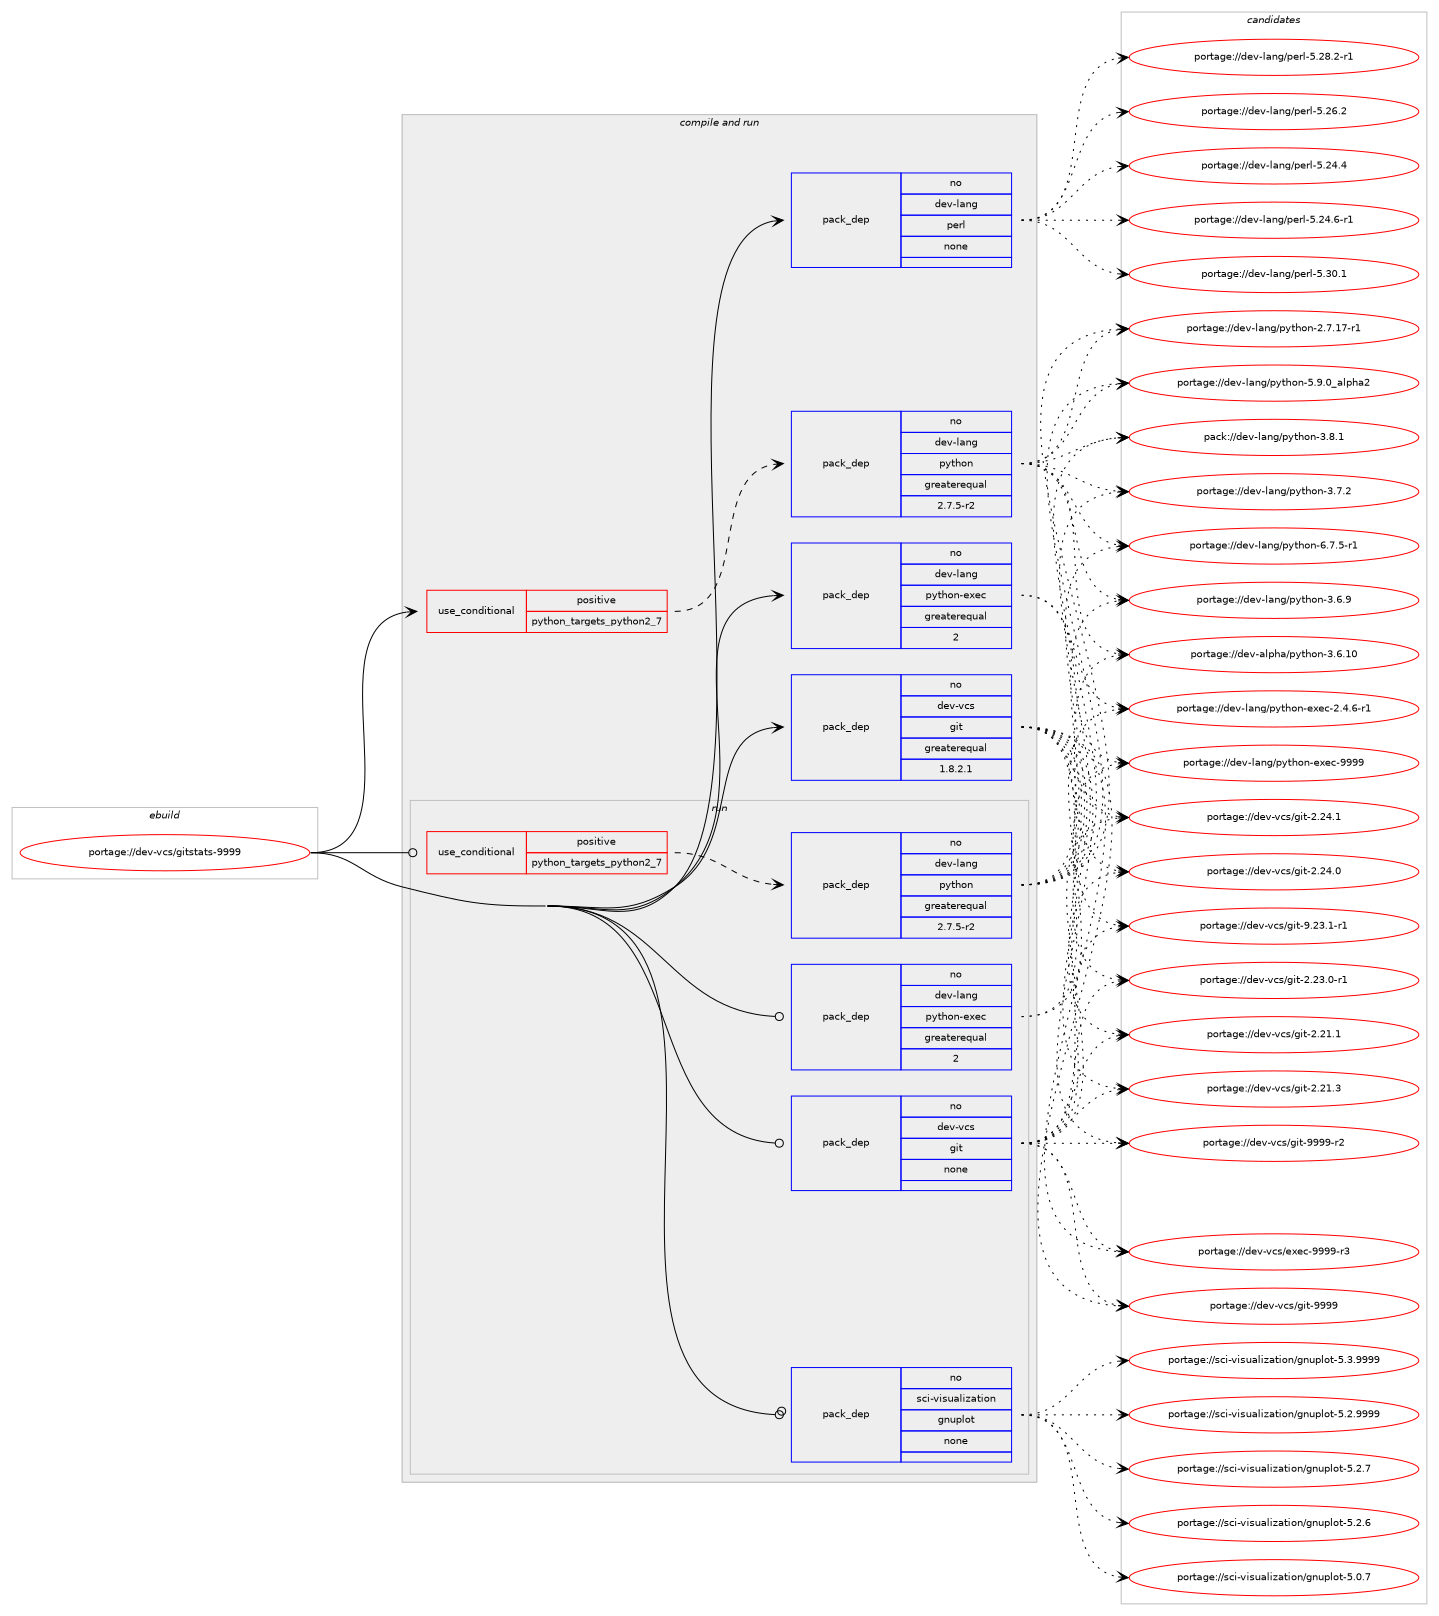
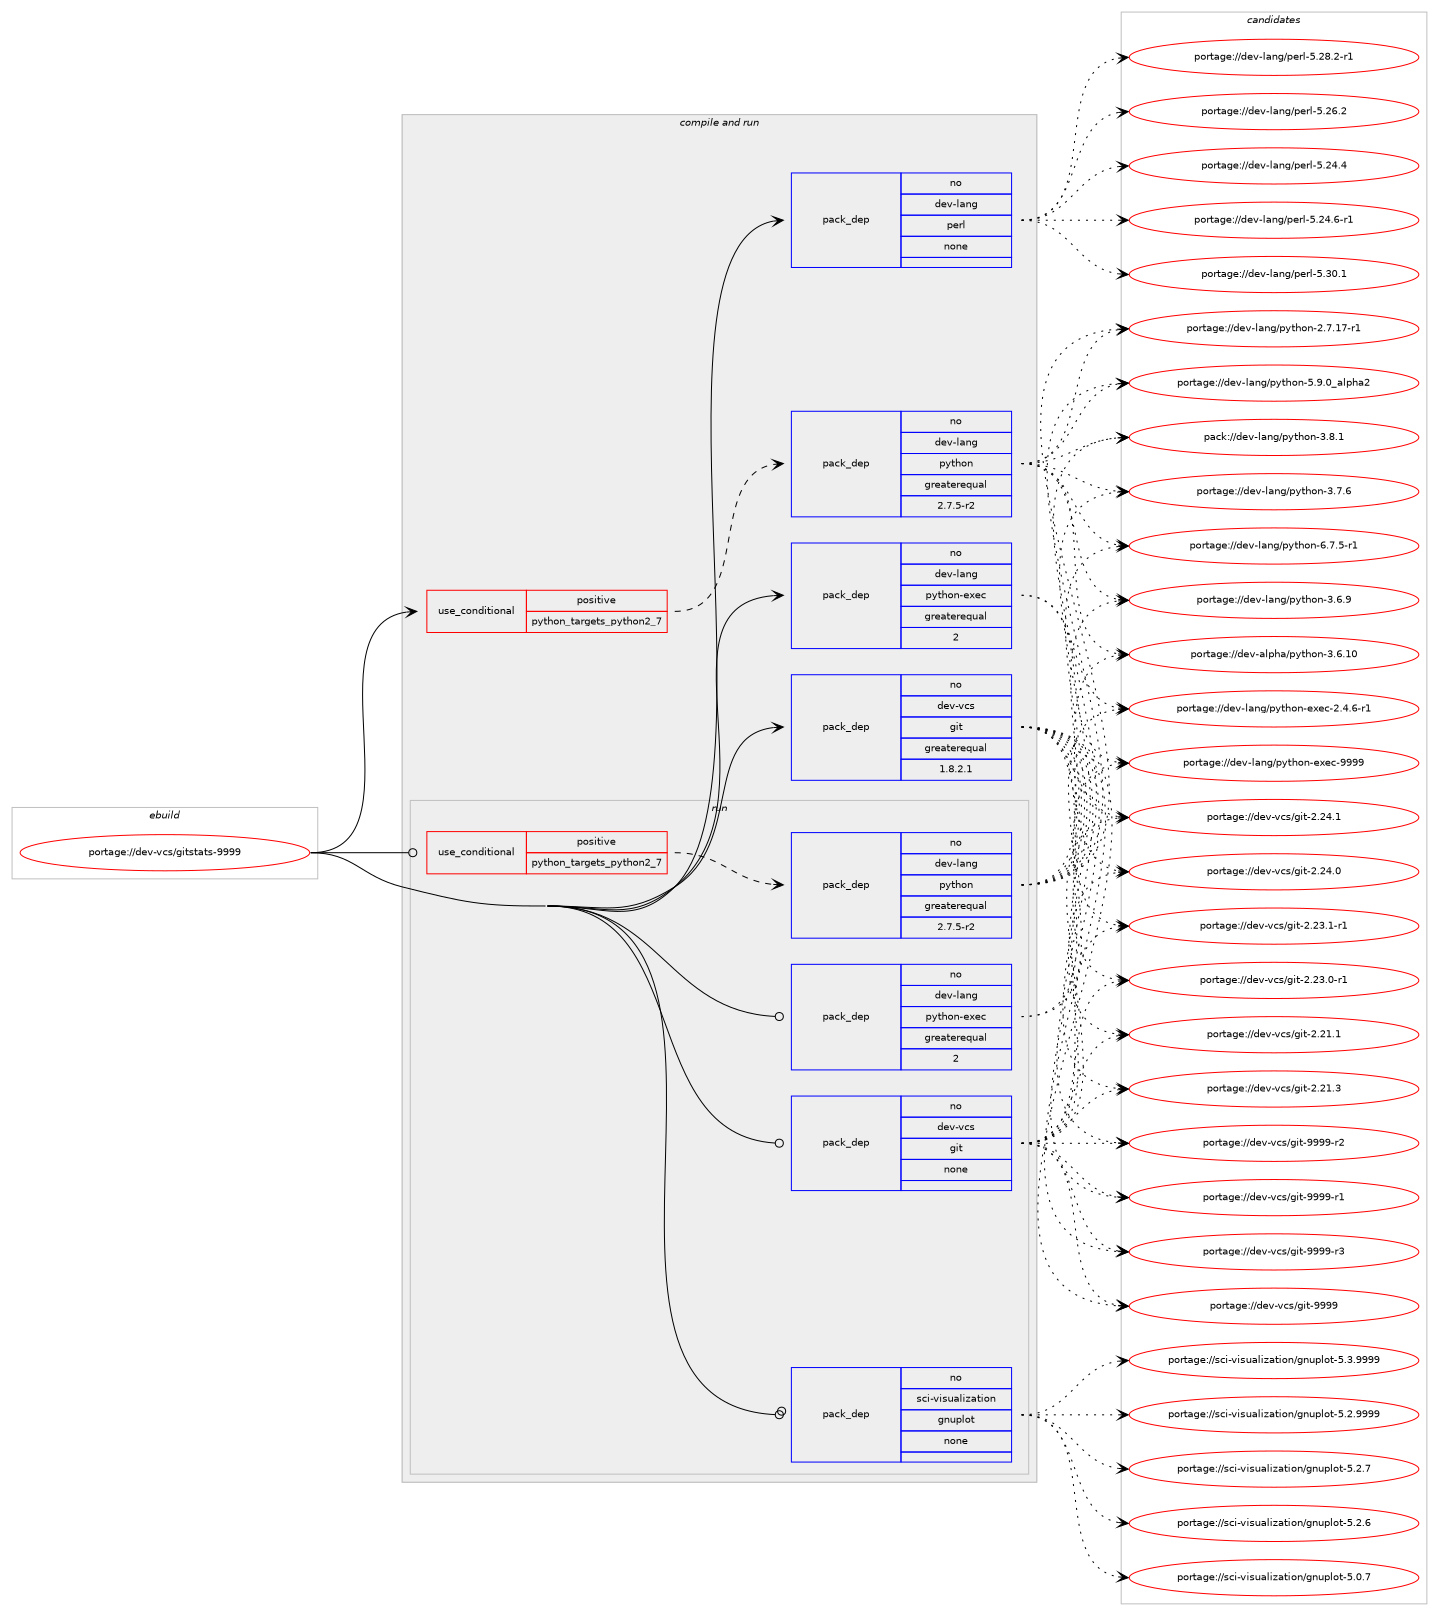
node "portage://dev-lang/python-3.7.2": label "portage://dev-lang/python-3.7.2" -> "portage://dev-lang/python-3.7.6"
node "portage://dev-vcs/git-9.23.1-r1": label "portage://dev-vcs/git-9.23.1-r1" -> "portage://dev-vcs/git-2.23.1-r1"
node "portage://dev-vcs/git-9999-r1": added
node "portage://dev-vcs/exec-9999-r3": label "portage://dev-vcs/exec-9999-r3" -> "portage://dev-vcs/git-9999-r3"
